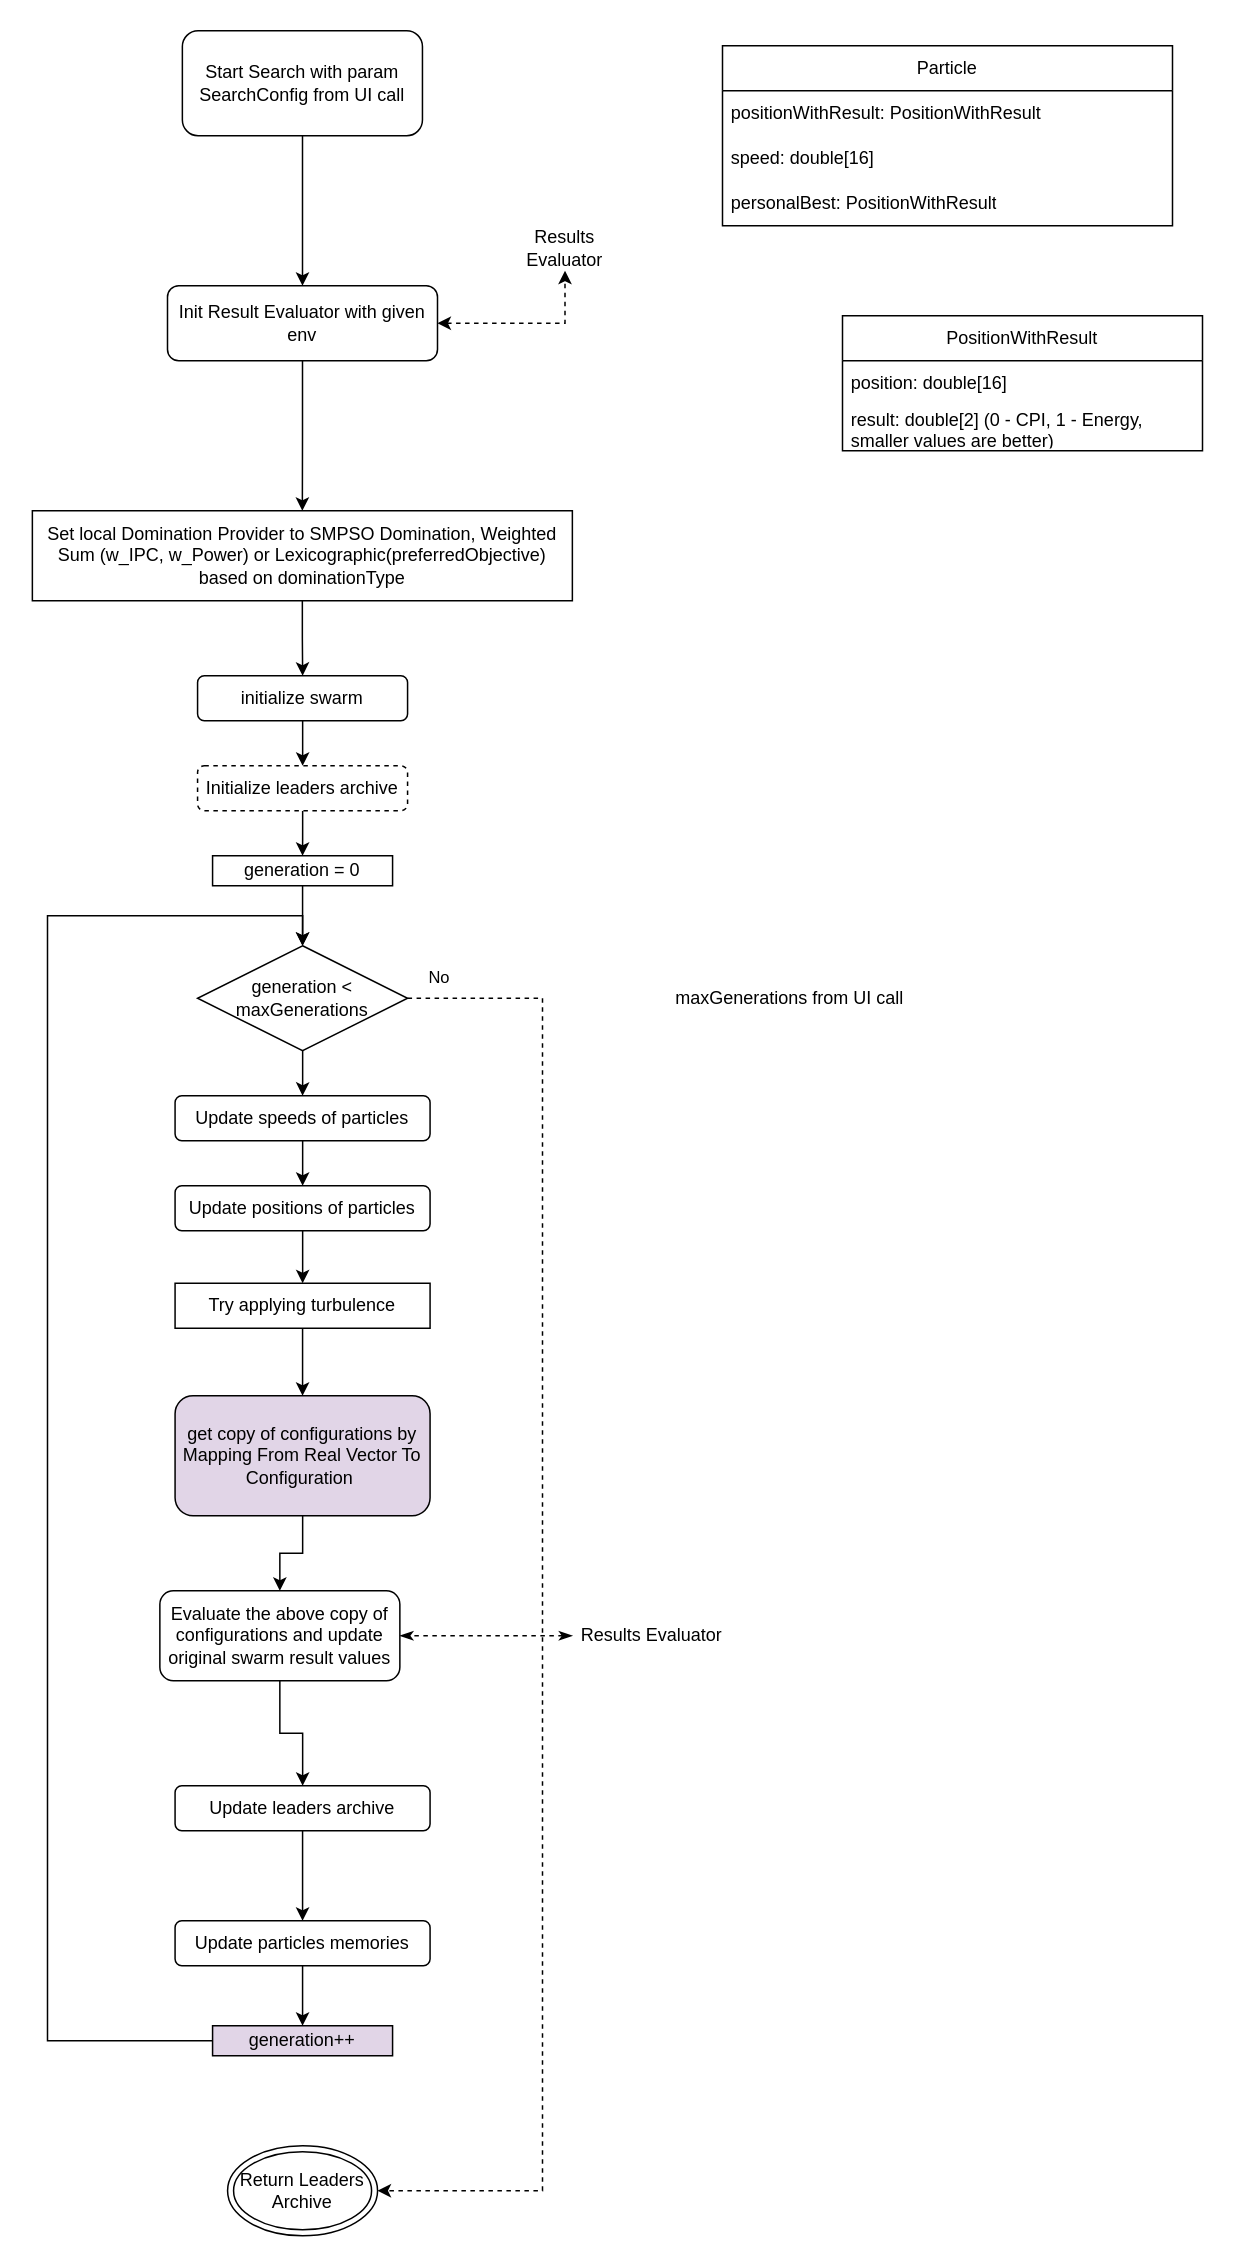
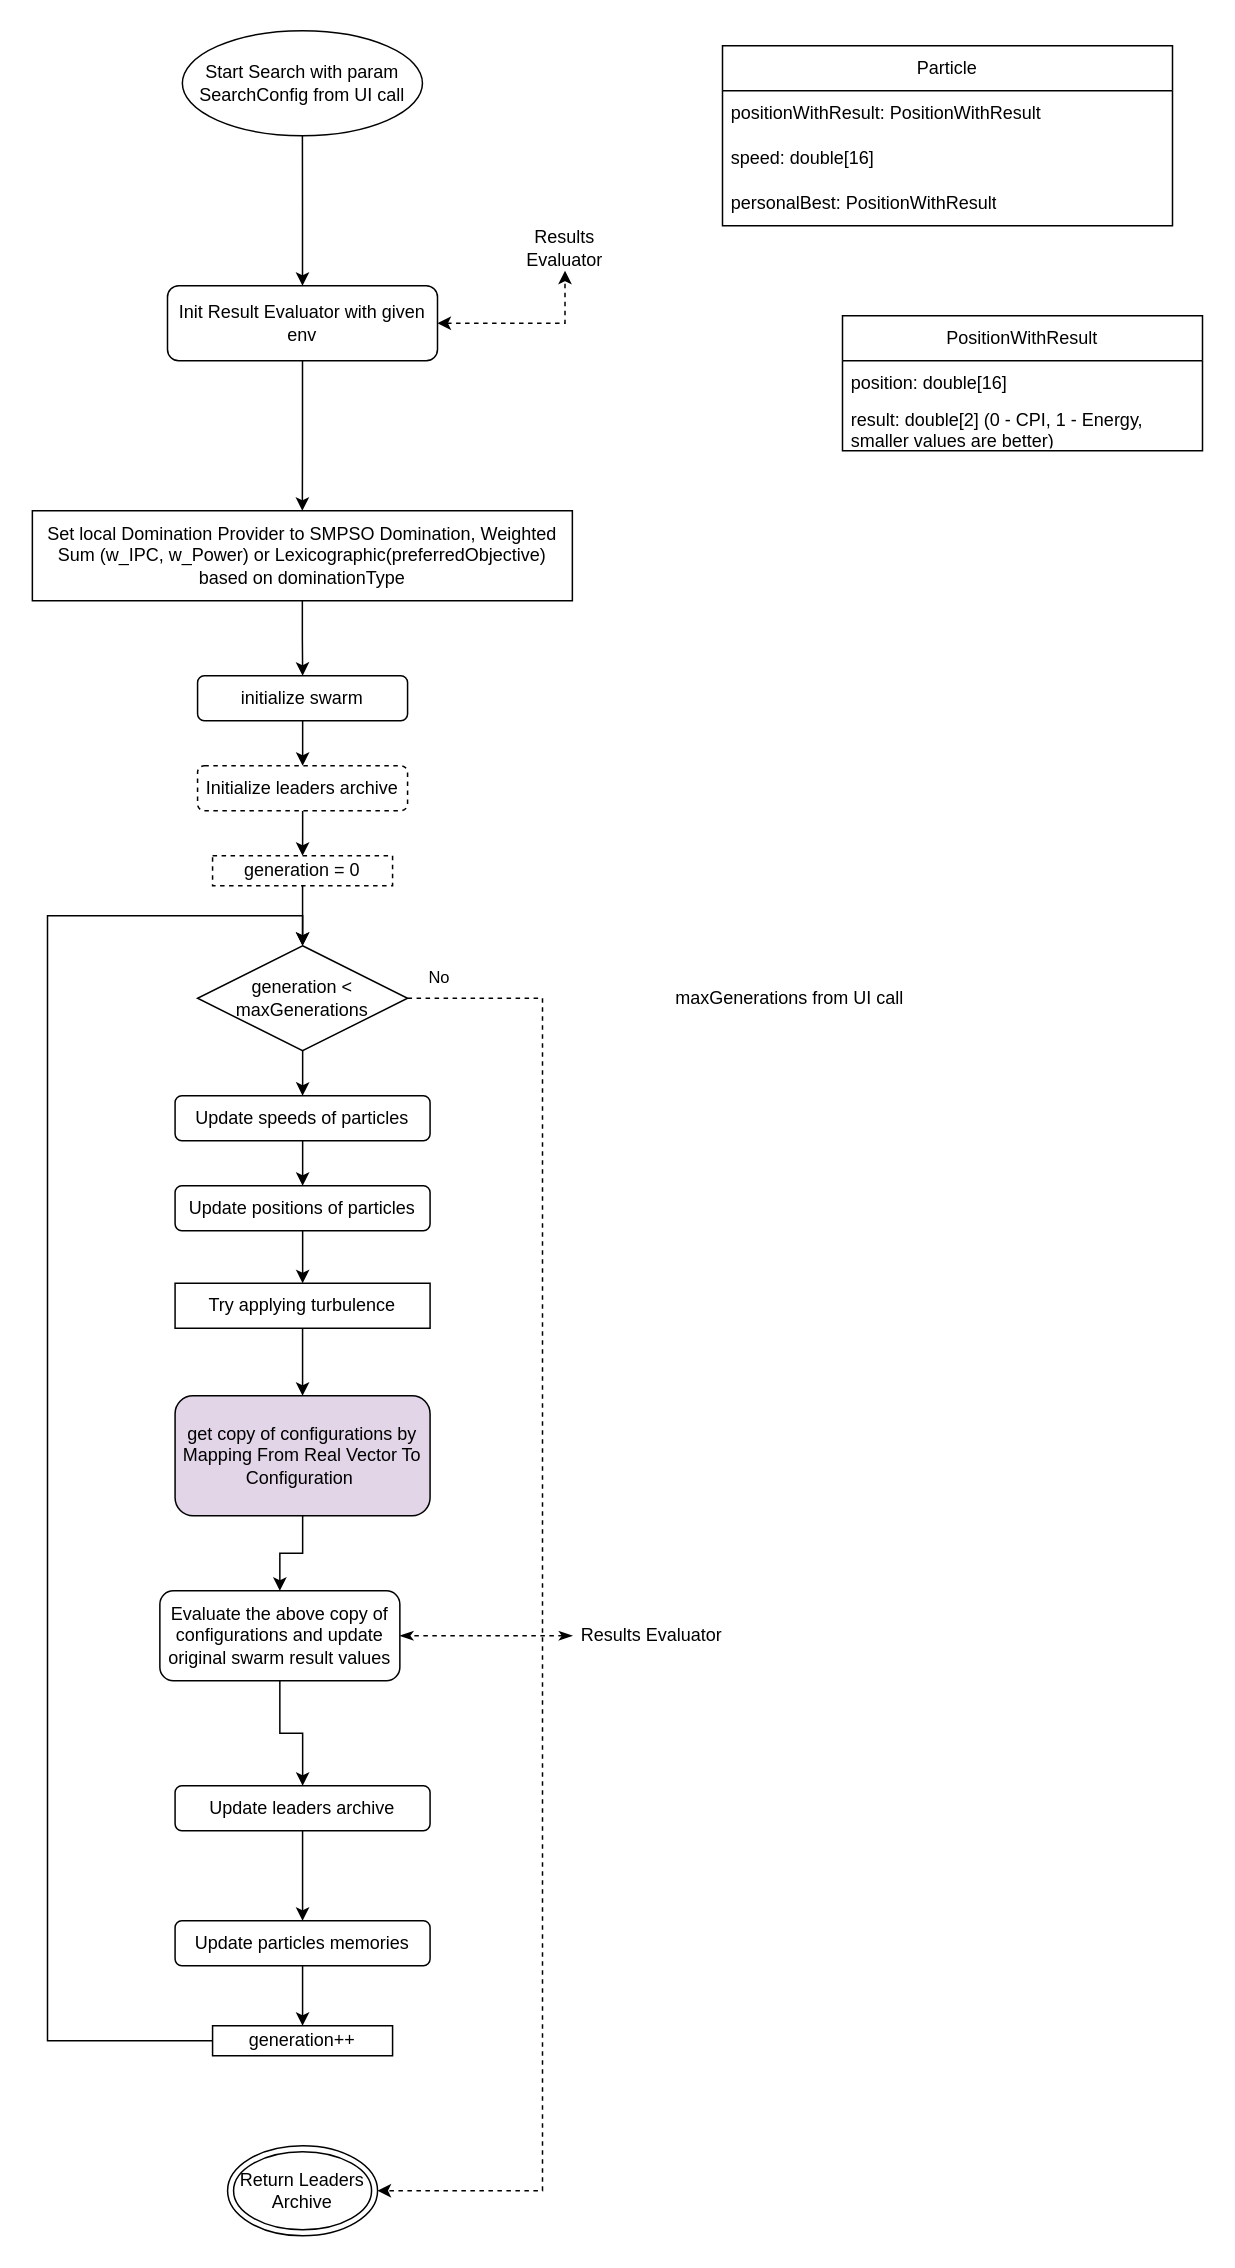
node "Start Search with param SearchConfig from UI call": shape rounded rectangle -> ellipse
node "generation = 0": style solid -> dashed
node "generation++": fillcolor #e1d5e7 -> #ffffff
